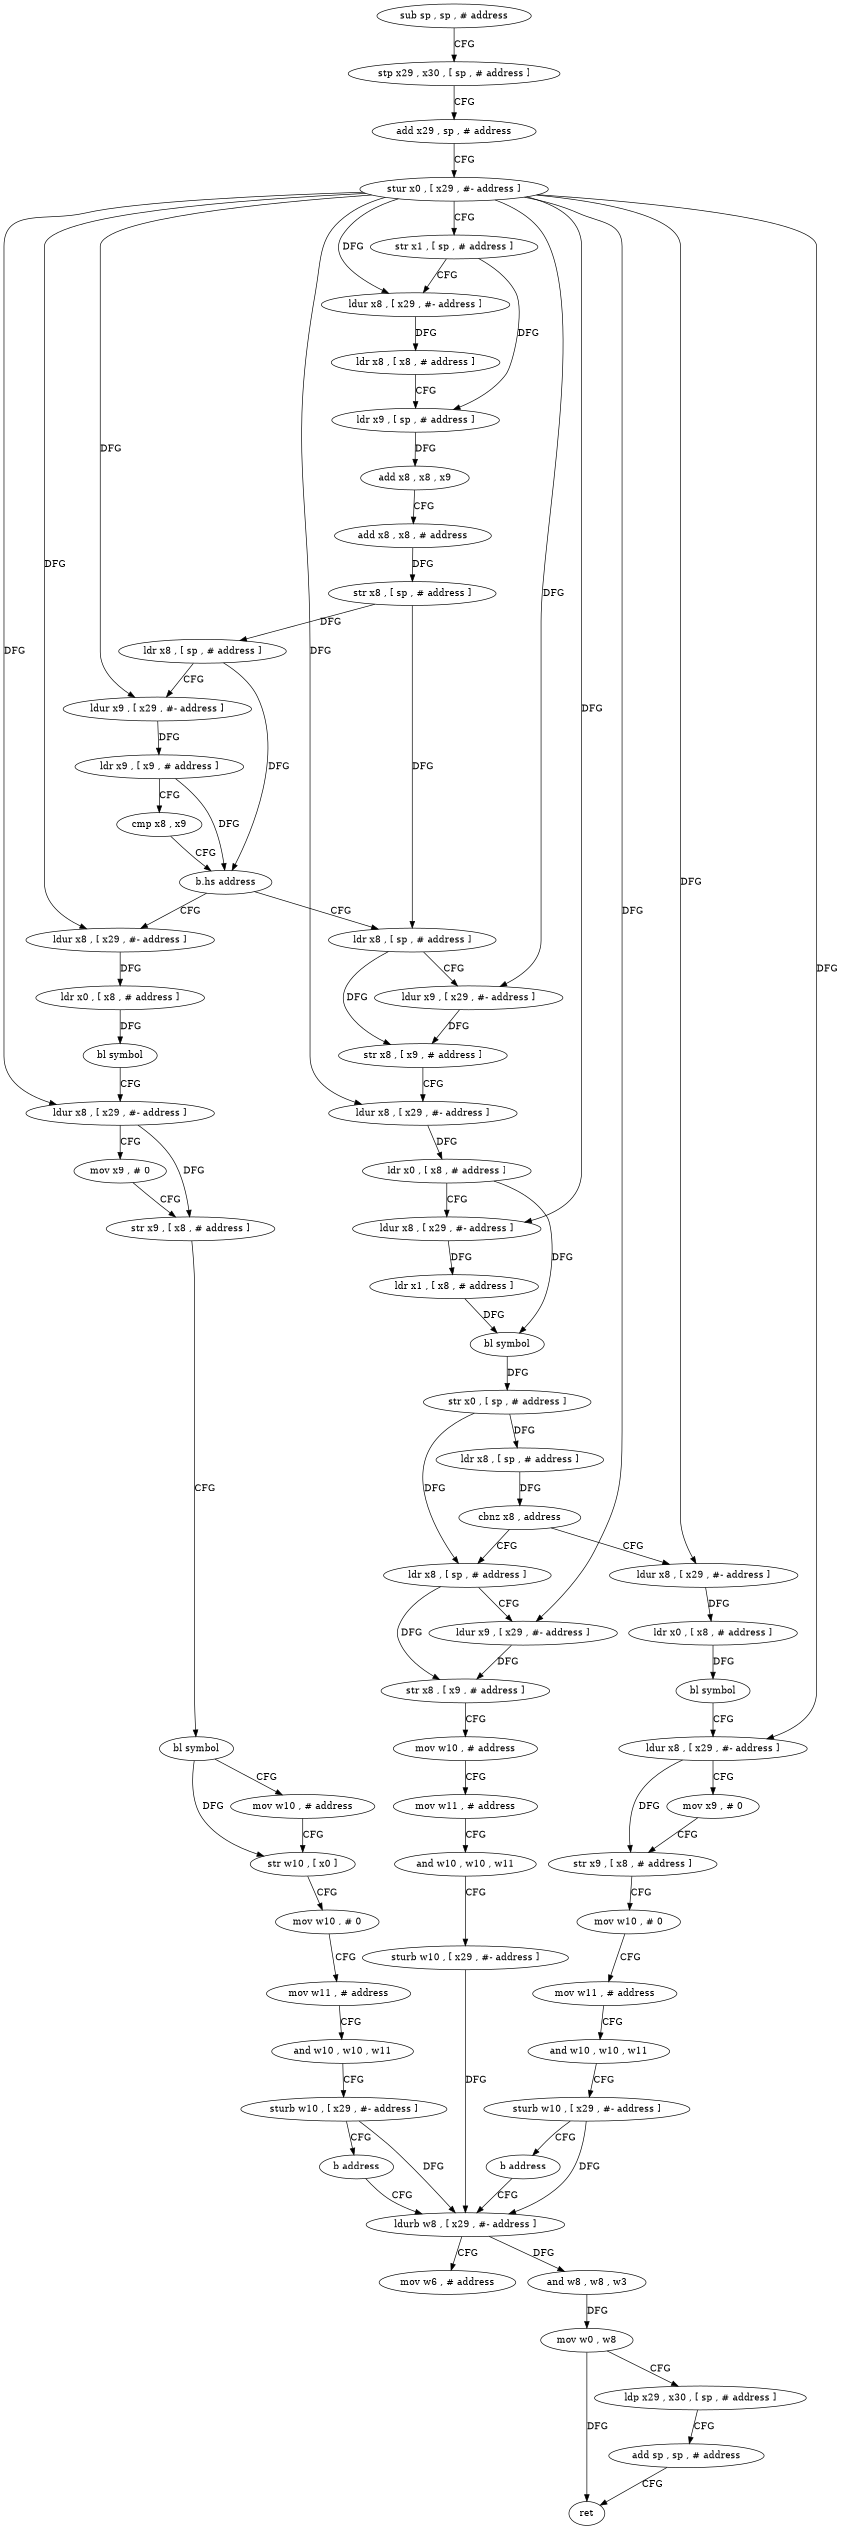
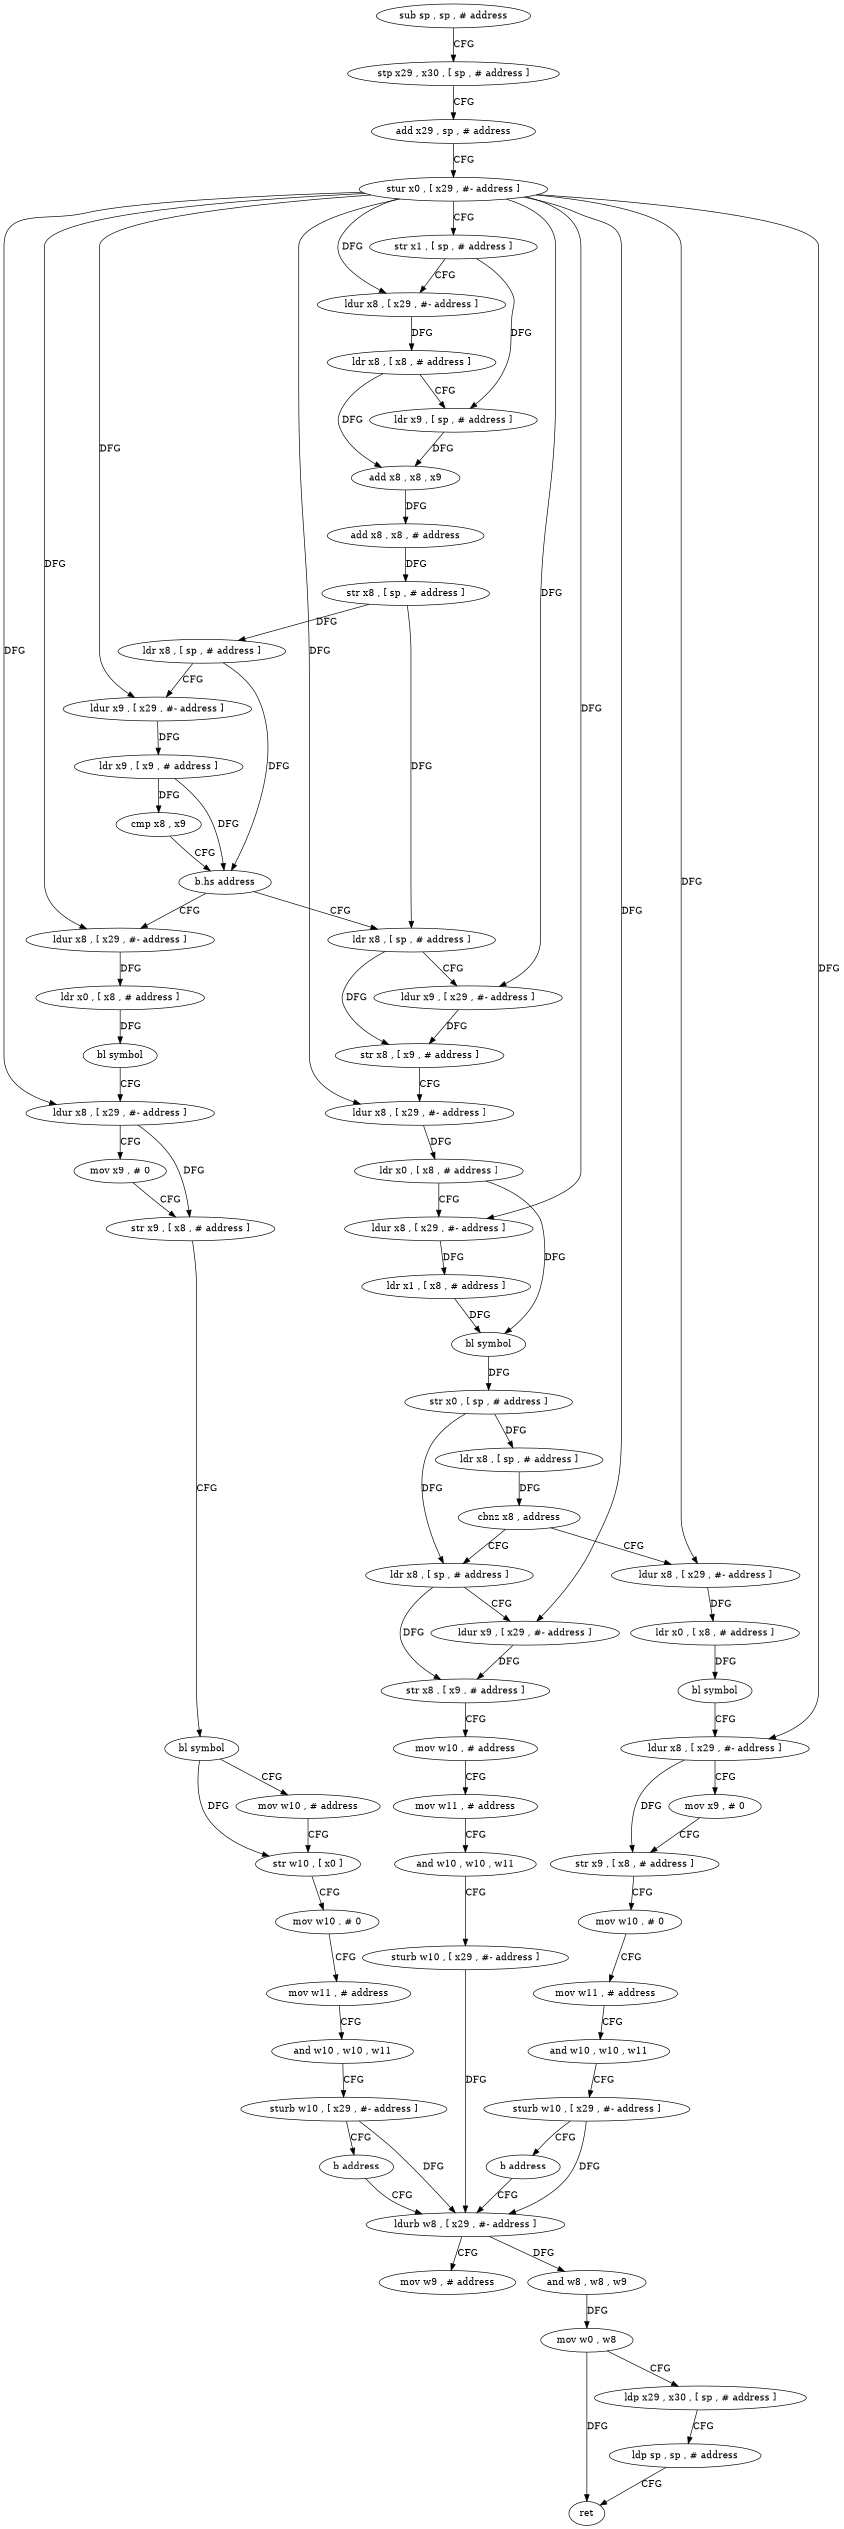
edge "ldr x8 , [ x8 , # address ]" -> "add x8 , x8 , x9": added, label "DFG"
edge "add x8 , x8 , x9" -> "add x8 , x8 , # address": label "CFG" -> "DFG"
edge "ldr x9 , [ x9 , # address ]" -> "cmp x8 , x9": label "CFG" -> "DFG"
node "mov w6 , # address": label "mov w6 , # address" -> "mov w9 , # address"
node "and w8 , w8 , w3": label "and w8 , w8 , w3" -> "and w8 , w8 , w9"
node "add sp , sp , # address": label "add sp , sp , # address" -> "ldp sp , sp , # address"
